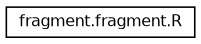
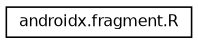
node "fragment.fragment.R": label "fragment.fragment.R" -> "androidx.fragment.R"
